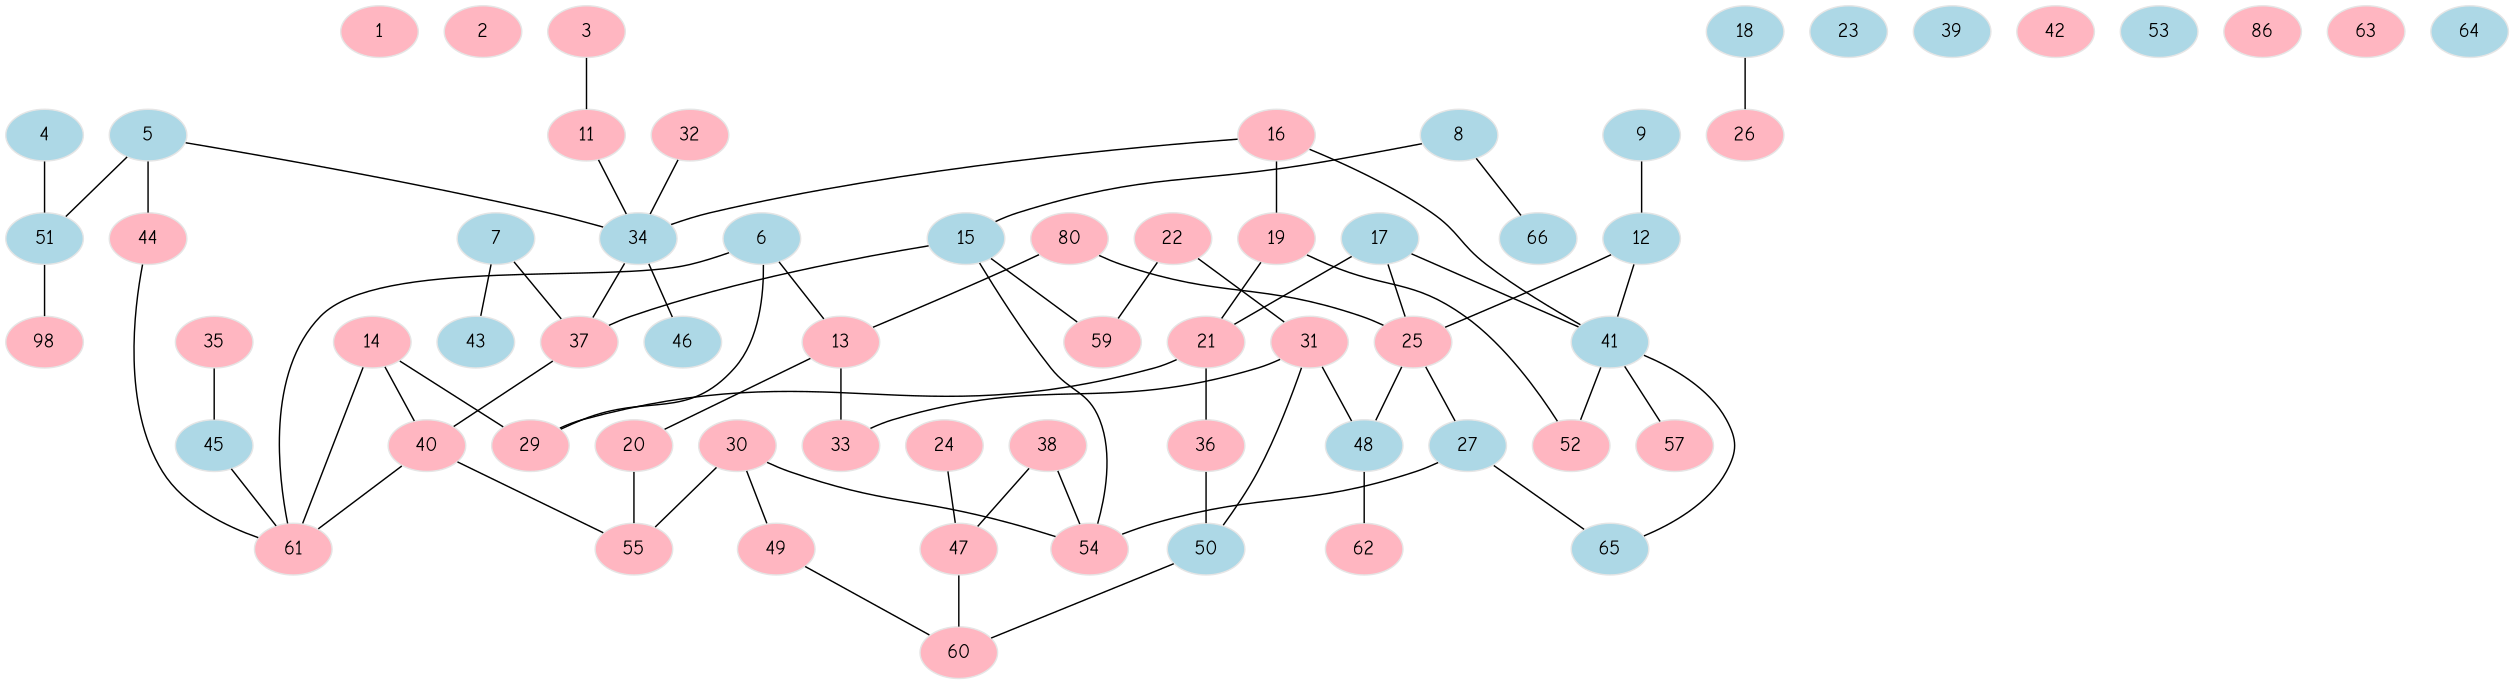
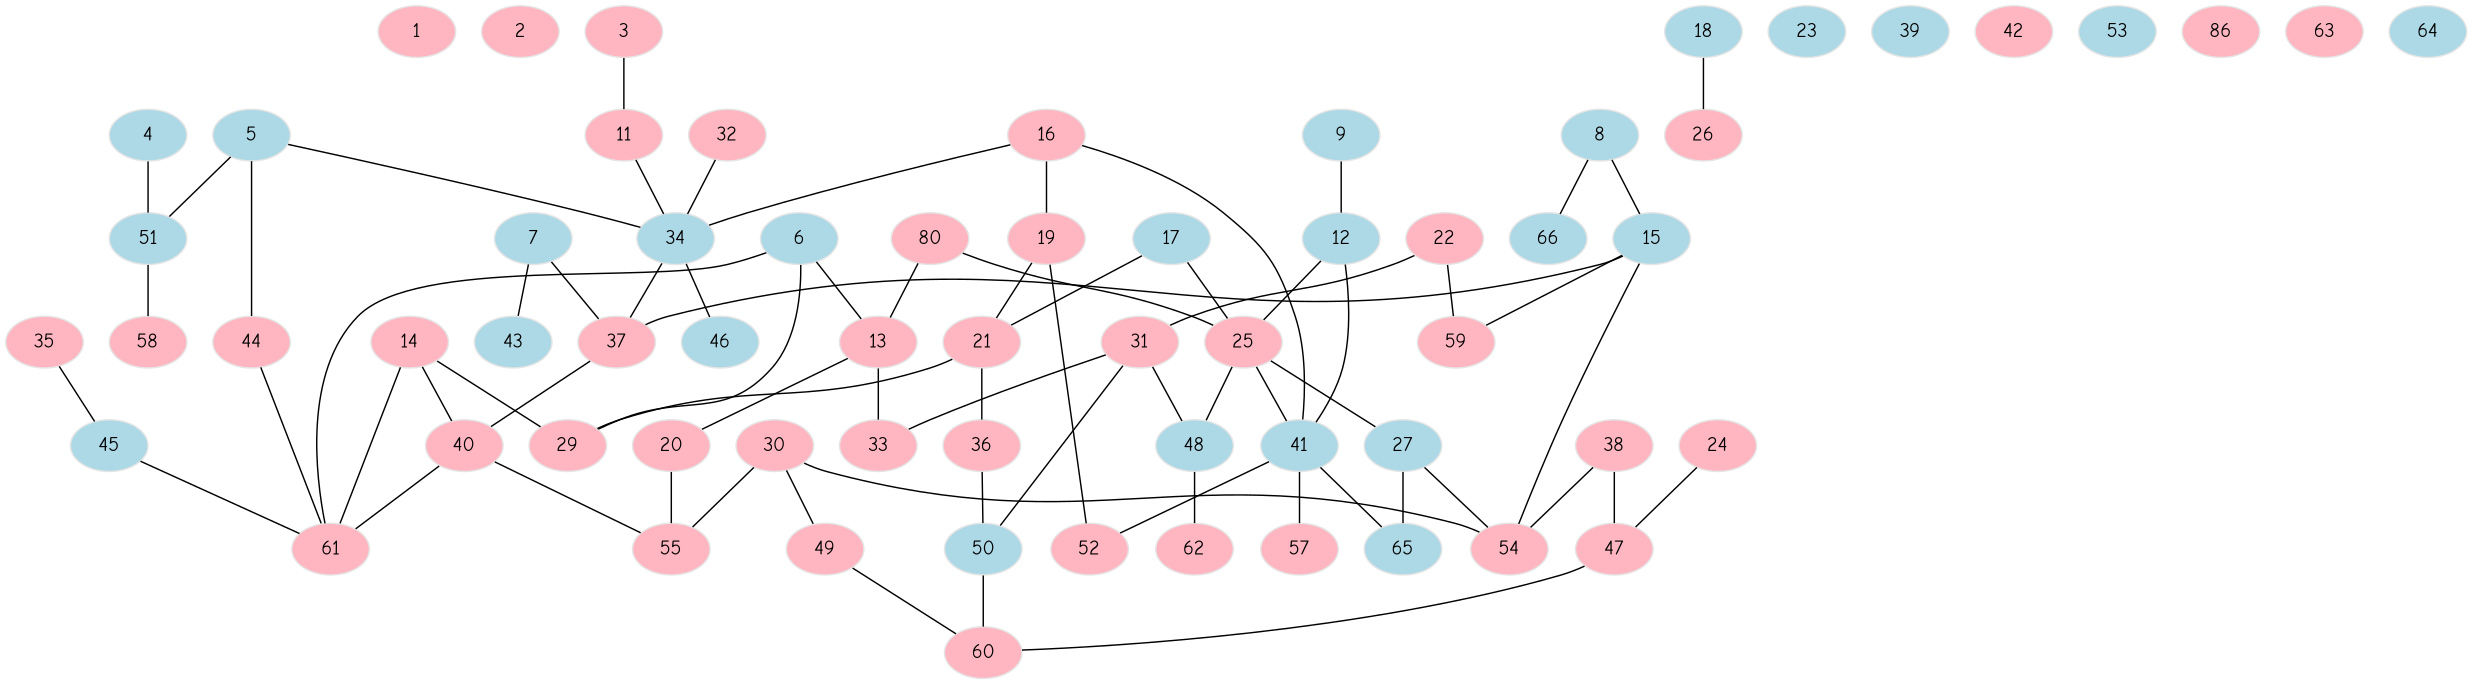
edge "17" -- "41": now "25" -- "41"
node "98": label "98" -> "58"
